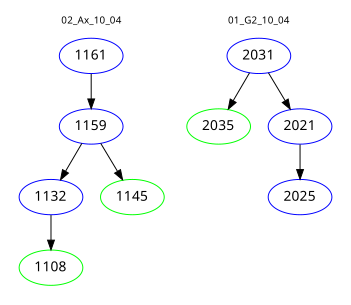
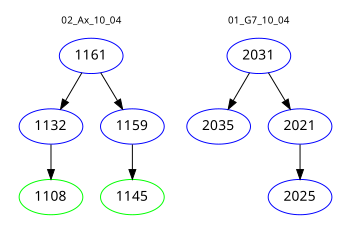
cluster "01_G2_10_04": label "01_G2_10_04" -> "01_G7_10_04"
node "2035": color green -> blue
edge "1159" -> "1132": now "1161" -> "1132"
